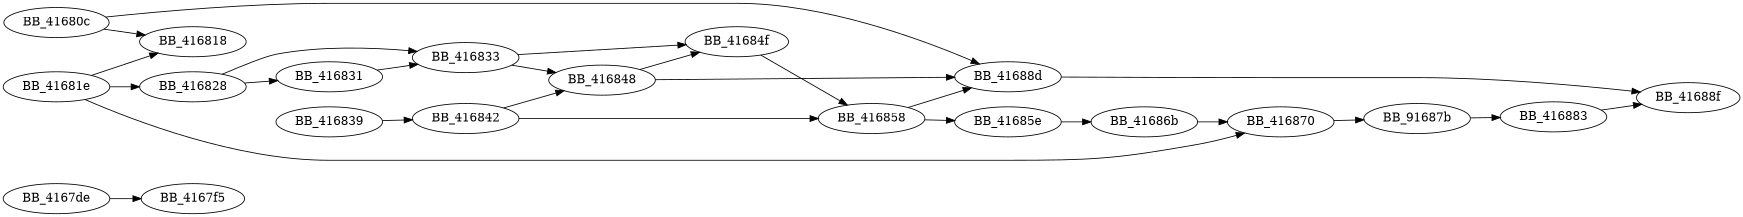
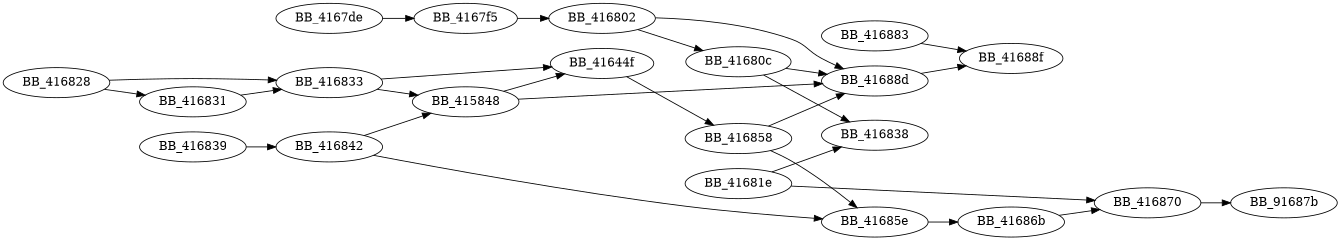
node "BB_416802": added
node "BB_416818": label "BB_416818" -> "BB_416838"
node "BB_41684f": label "BB_41684f" -> "BB_41644f"
node "BB_416848": label "BB_416848" -> "BB_415848"
edge "BB_41681e" -> "BB_416828": removed
edge "BB_91687b" -> "BB_416883": removed
edge "BB_416842" -> "BB_416858": now "BB_416842" -> "BB_41685e"
